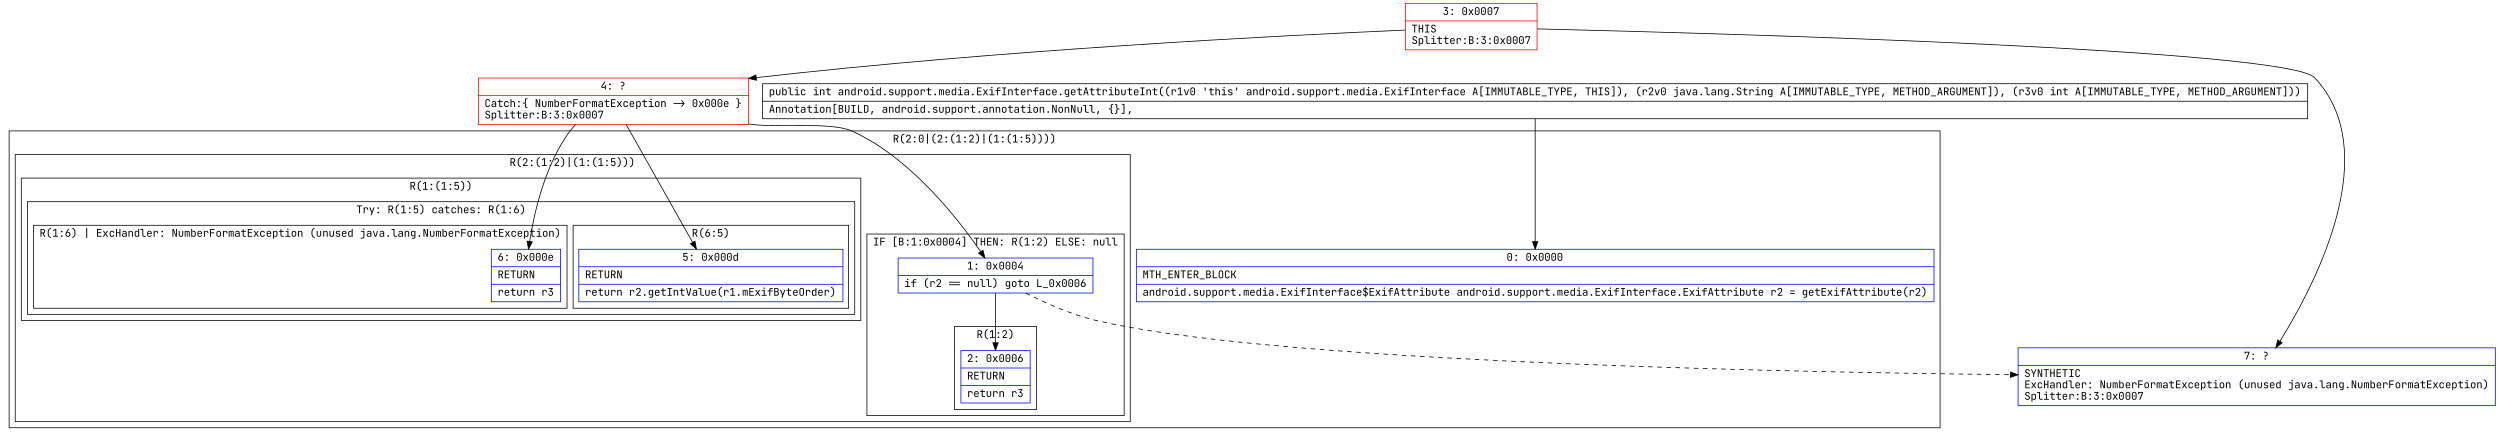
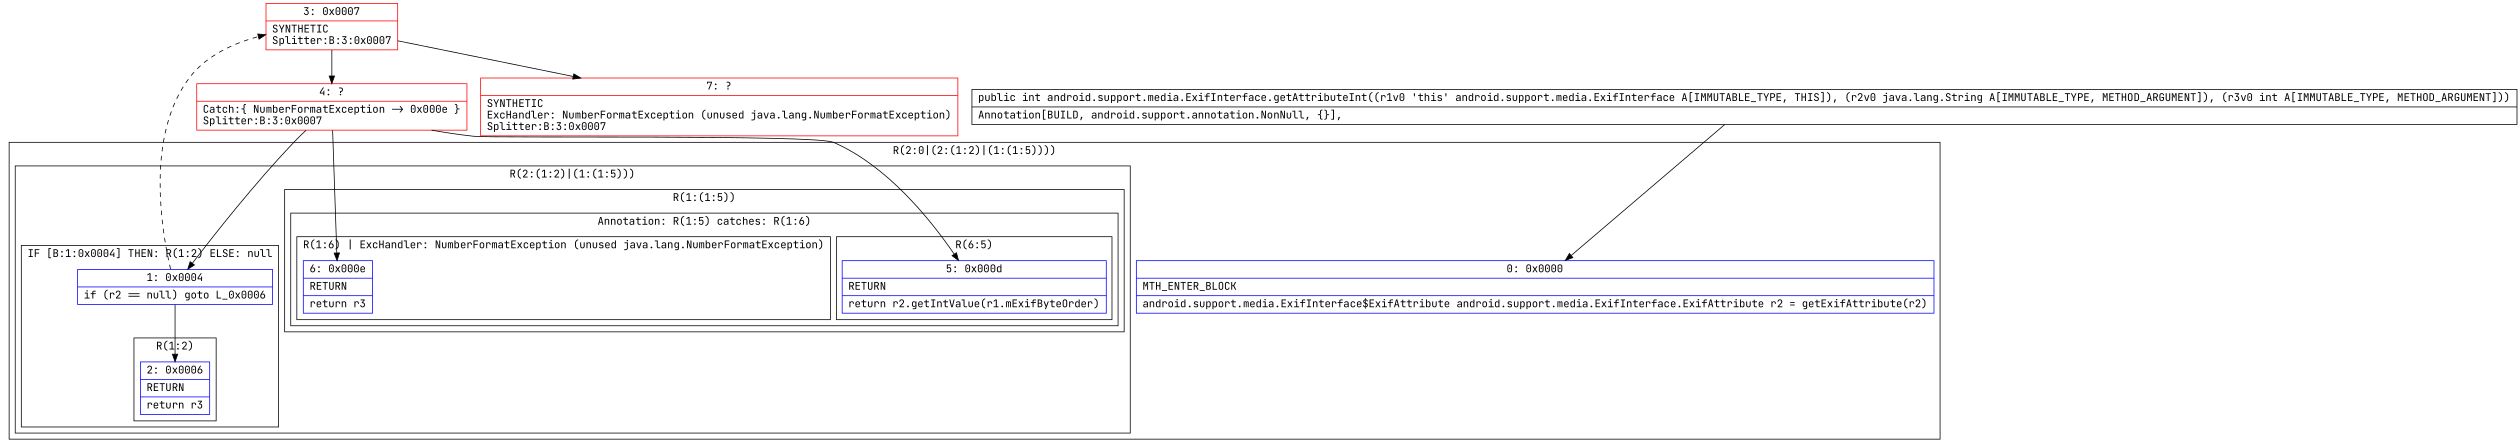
node "3: 0x0007": text "THIS" -> "SYNTHETIC"
cluster "Try: R(1:5) catches: R(1:6)": label "Try: R(1:5) catches: R(1:6)" -> "Annotation: R(1:5) catches: R(1:6)"
edge "1: 0x0004" -> "7: ?": now "1: 0x0004" -> "3: 0x0007"
node "7: ?": color blue -> red
